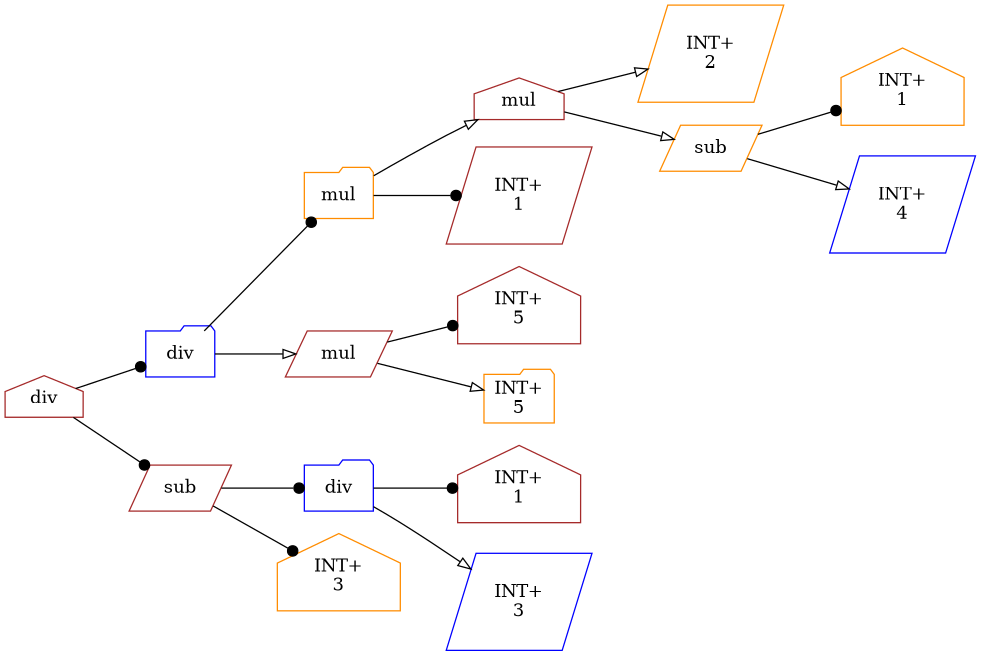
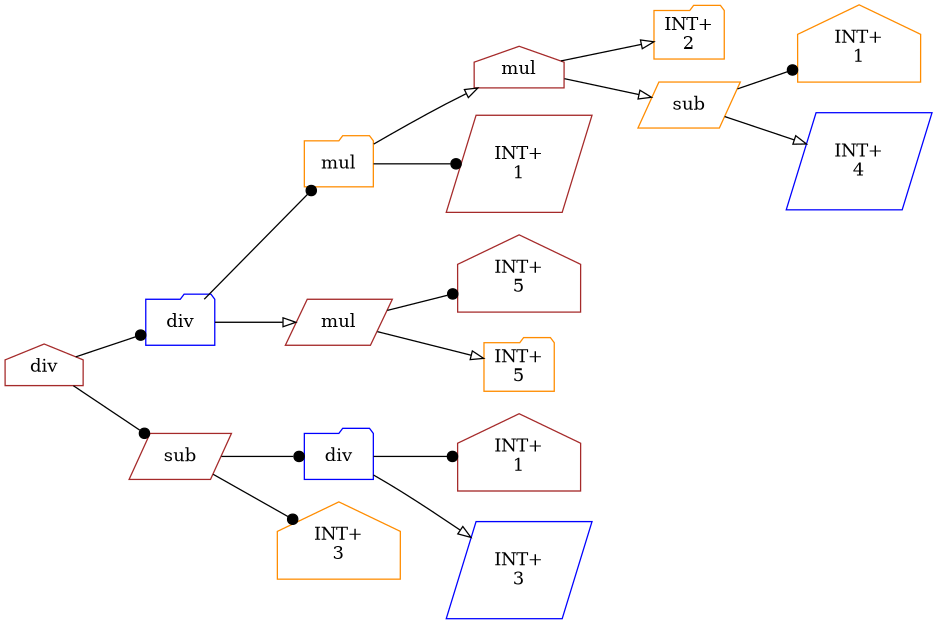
node "INT+ 2": shape parallelogram -> folder
